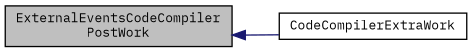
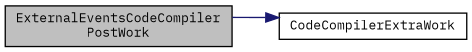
edge "CodeCompilerExtraWork" -> "ExternalEventsCodeCompiler PostWork": reversed
